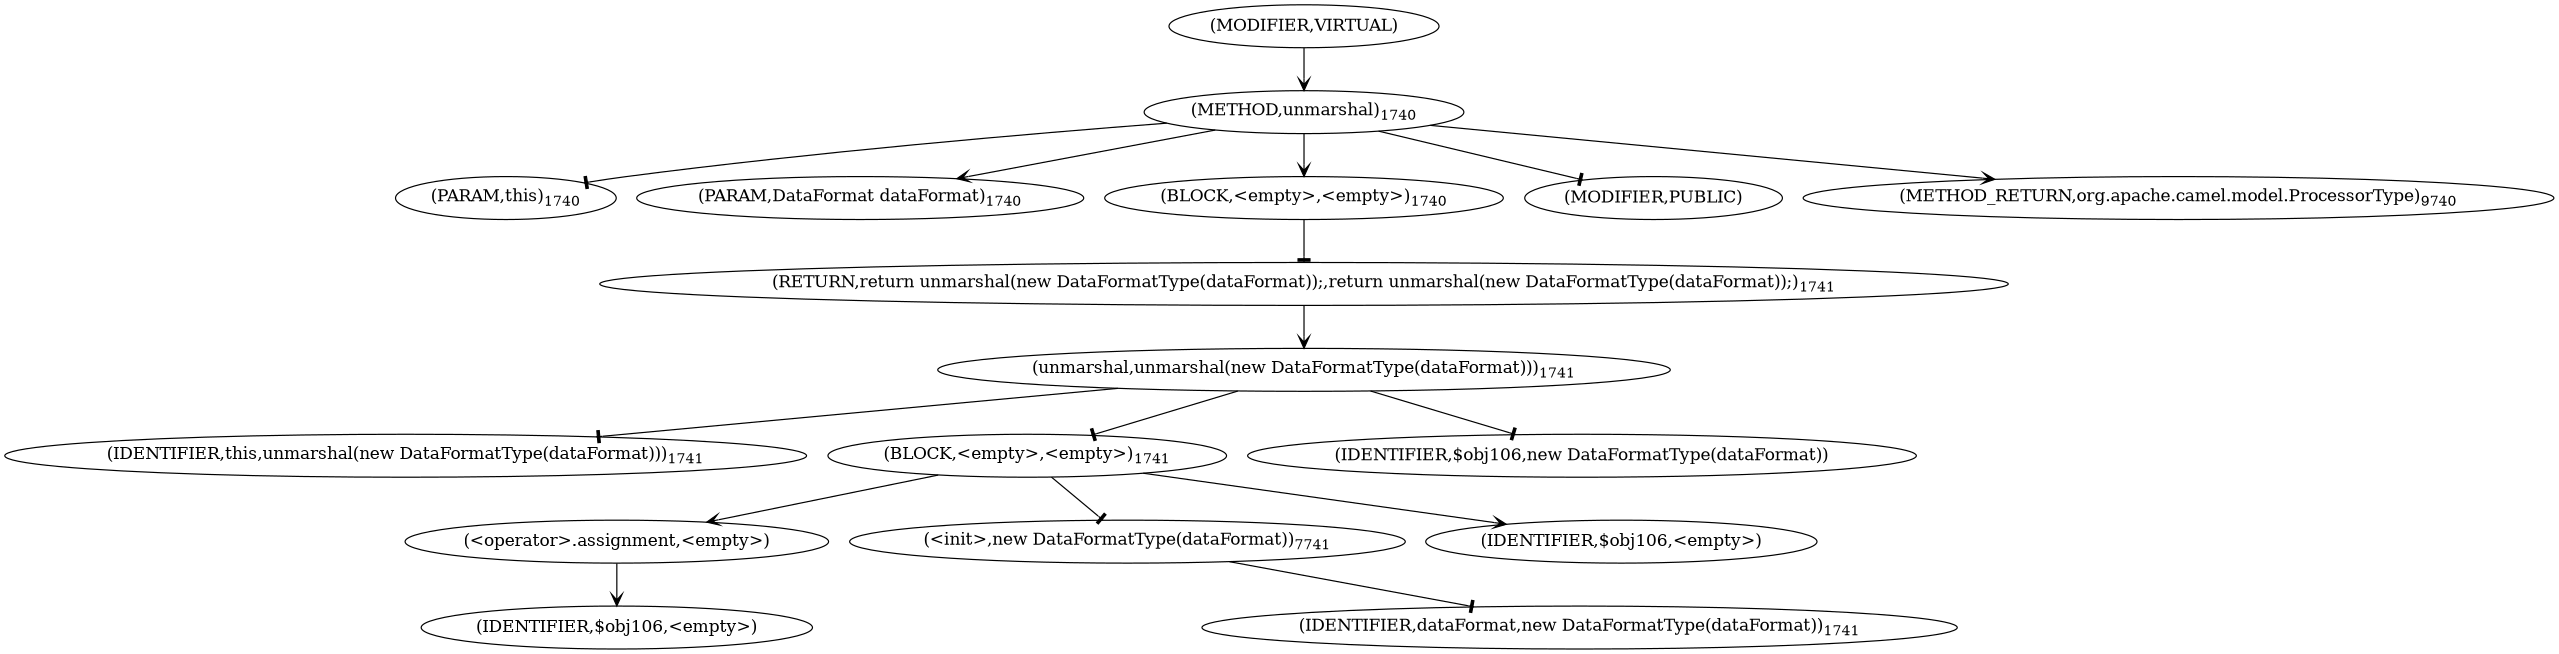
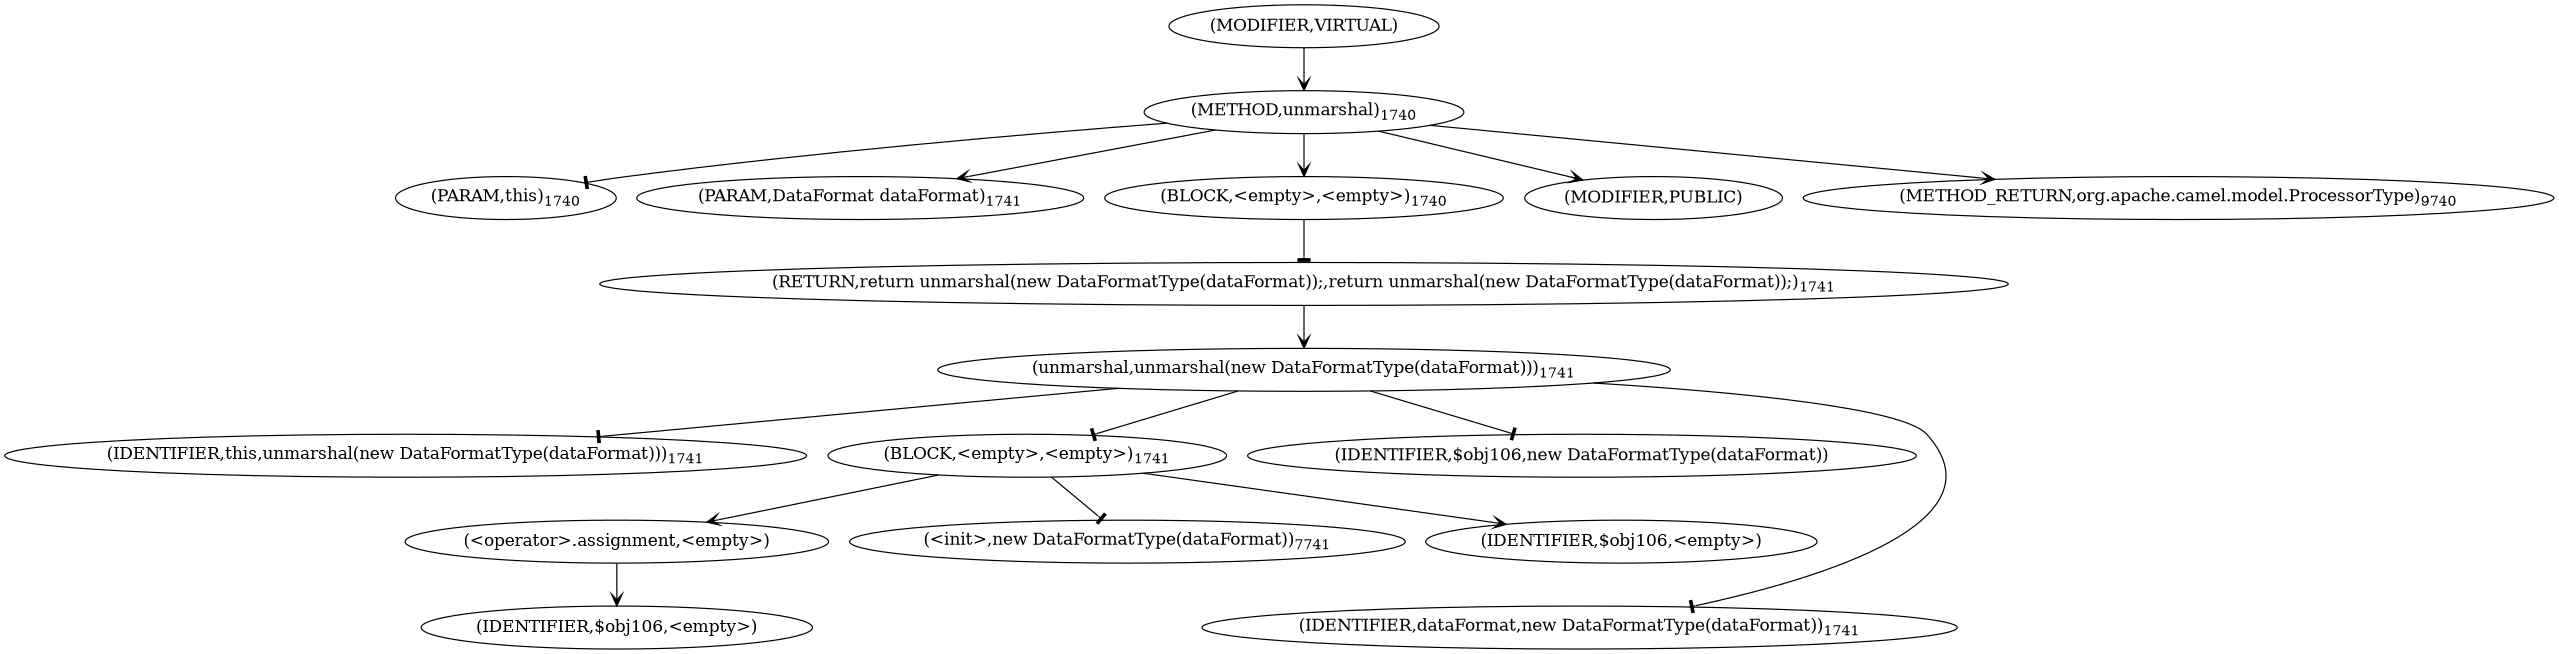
edge "(METHOD,unmarshal)" -> "(MODIFIER,PUBLIC)": arrowhead tee -> vee
node "(PARAM,DataFormat dataFormat)": text "1740" -> "1741"
edge "(<init>,new DataFormatType(dataFormat))" -> "(IDENTIFIER,dataFormat,new DataFormatType(dataFormat))": now "(unmarshal,unmarshal(new DataFormatType(dataFormat)))" -> "(IDENTIFIER,dataFormat,new DataFormatType(dataFormat))"
